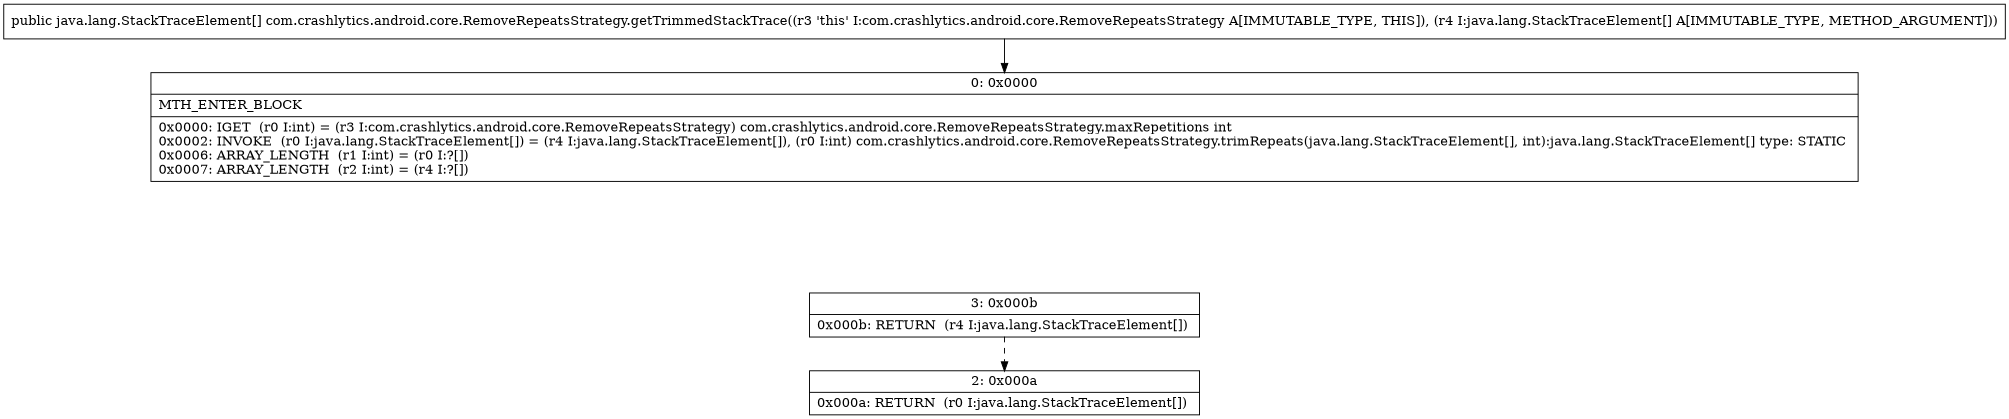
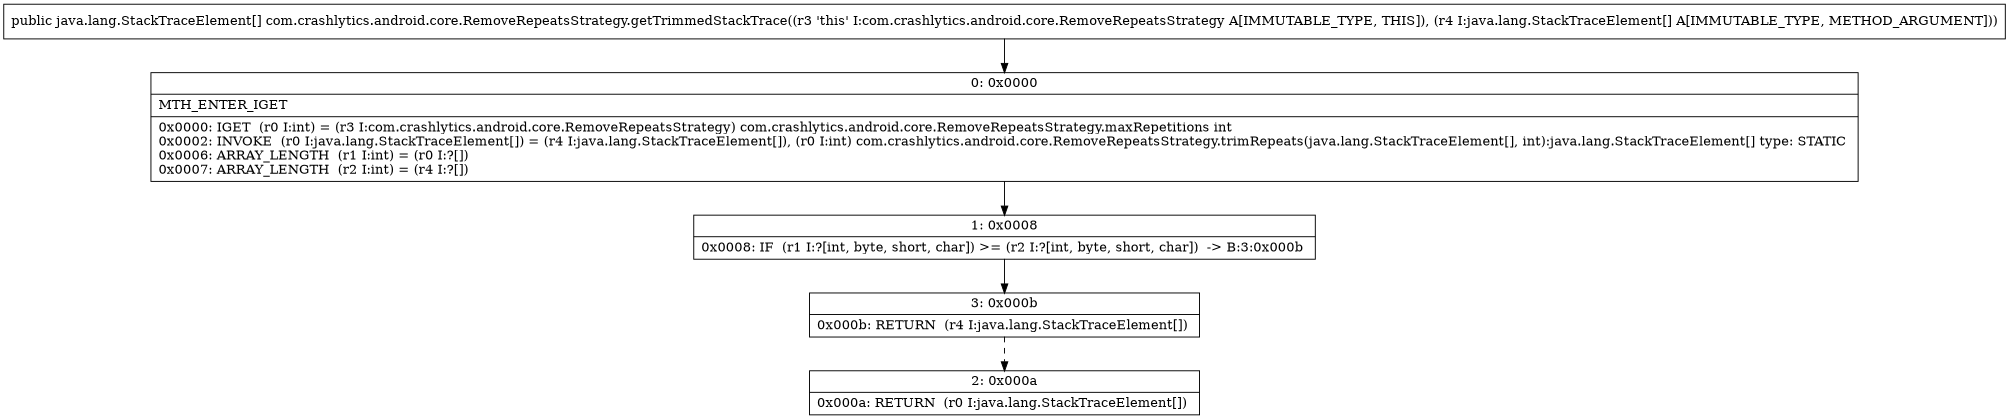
node "0: 0x0000": text "MTH_ENTER_BLOCK" -> "MTH_ENTER_IGET"
node "1: 0x0008": added
